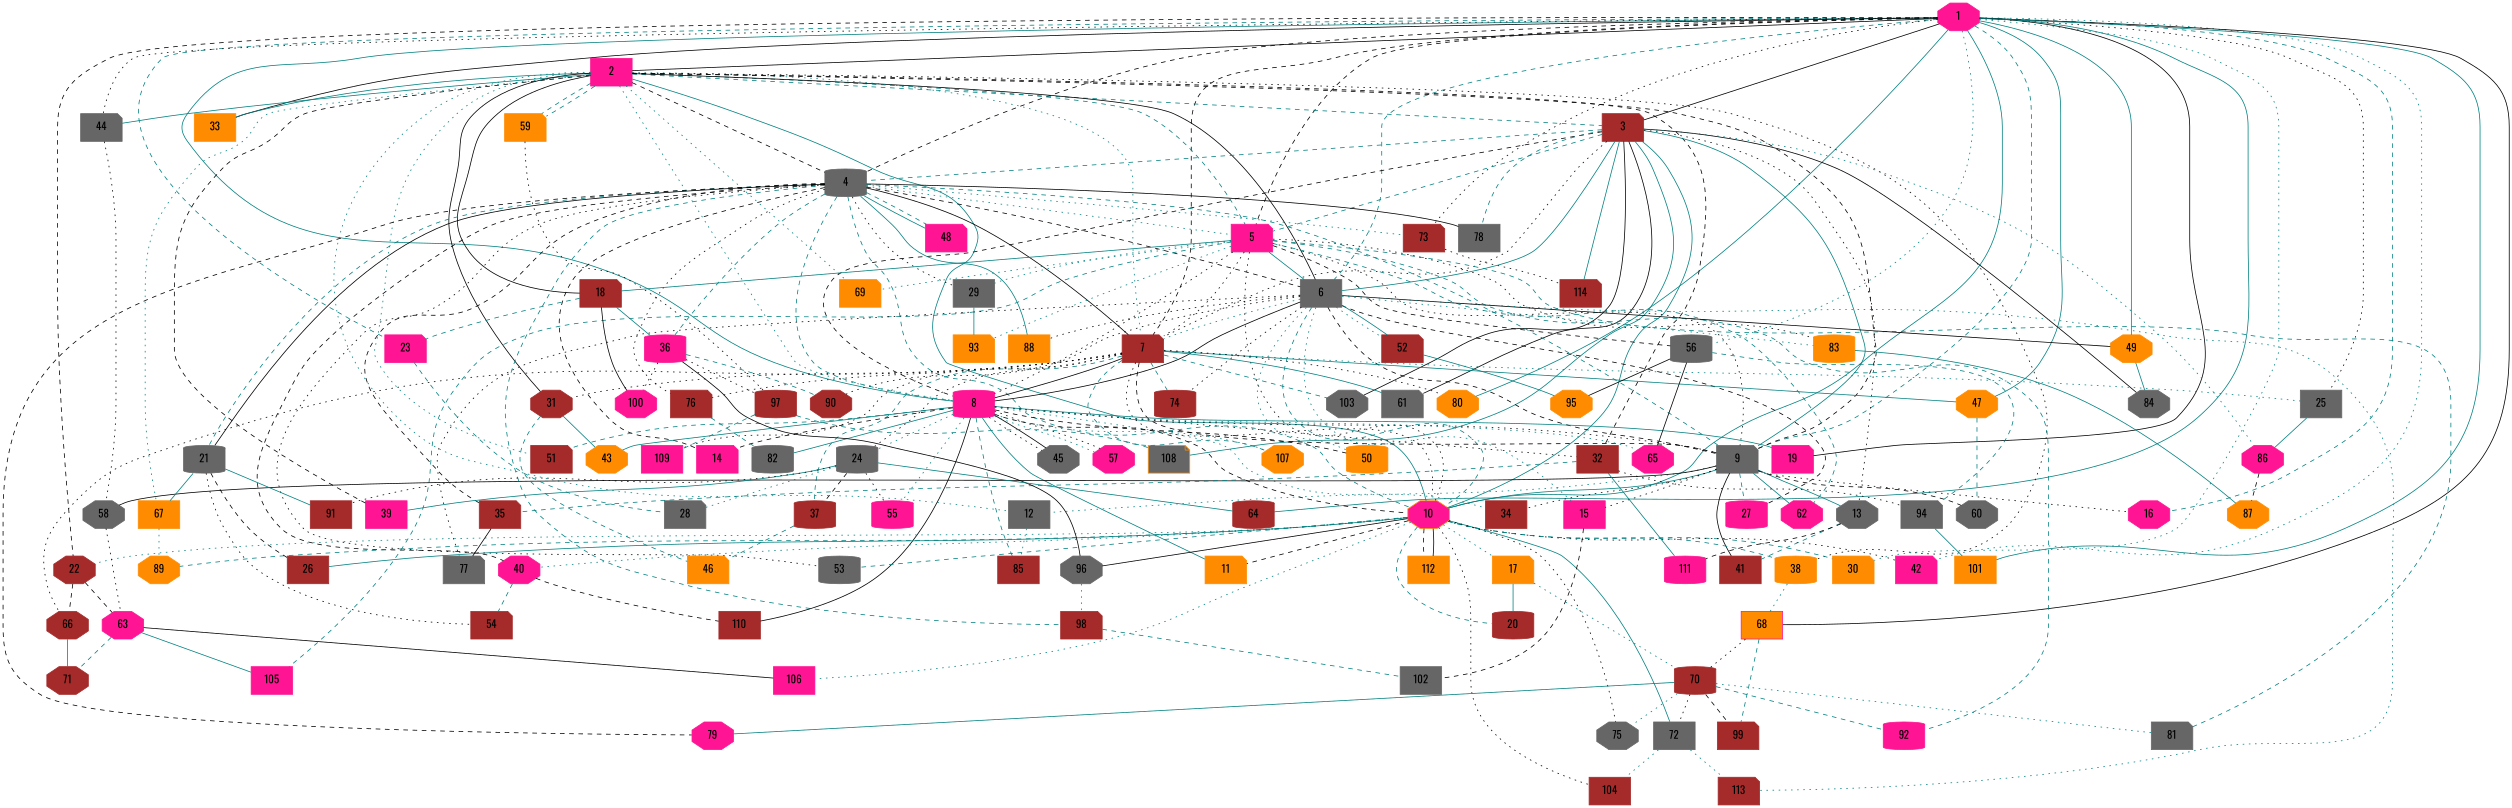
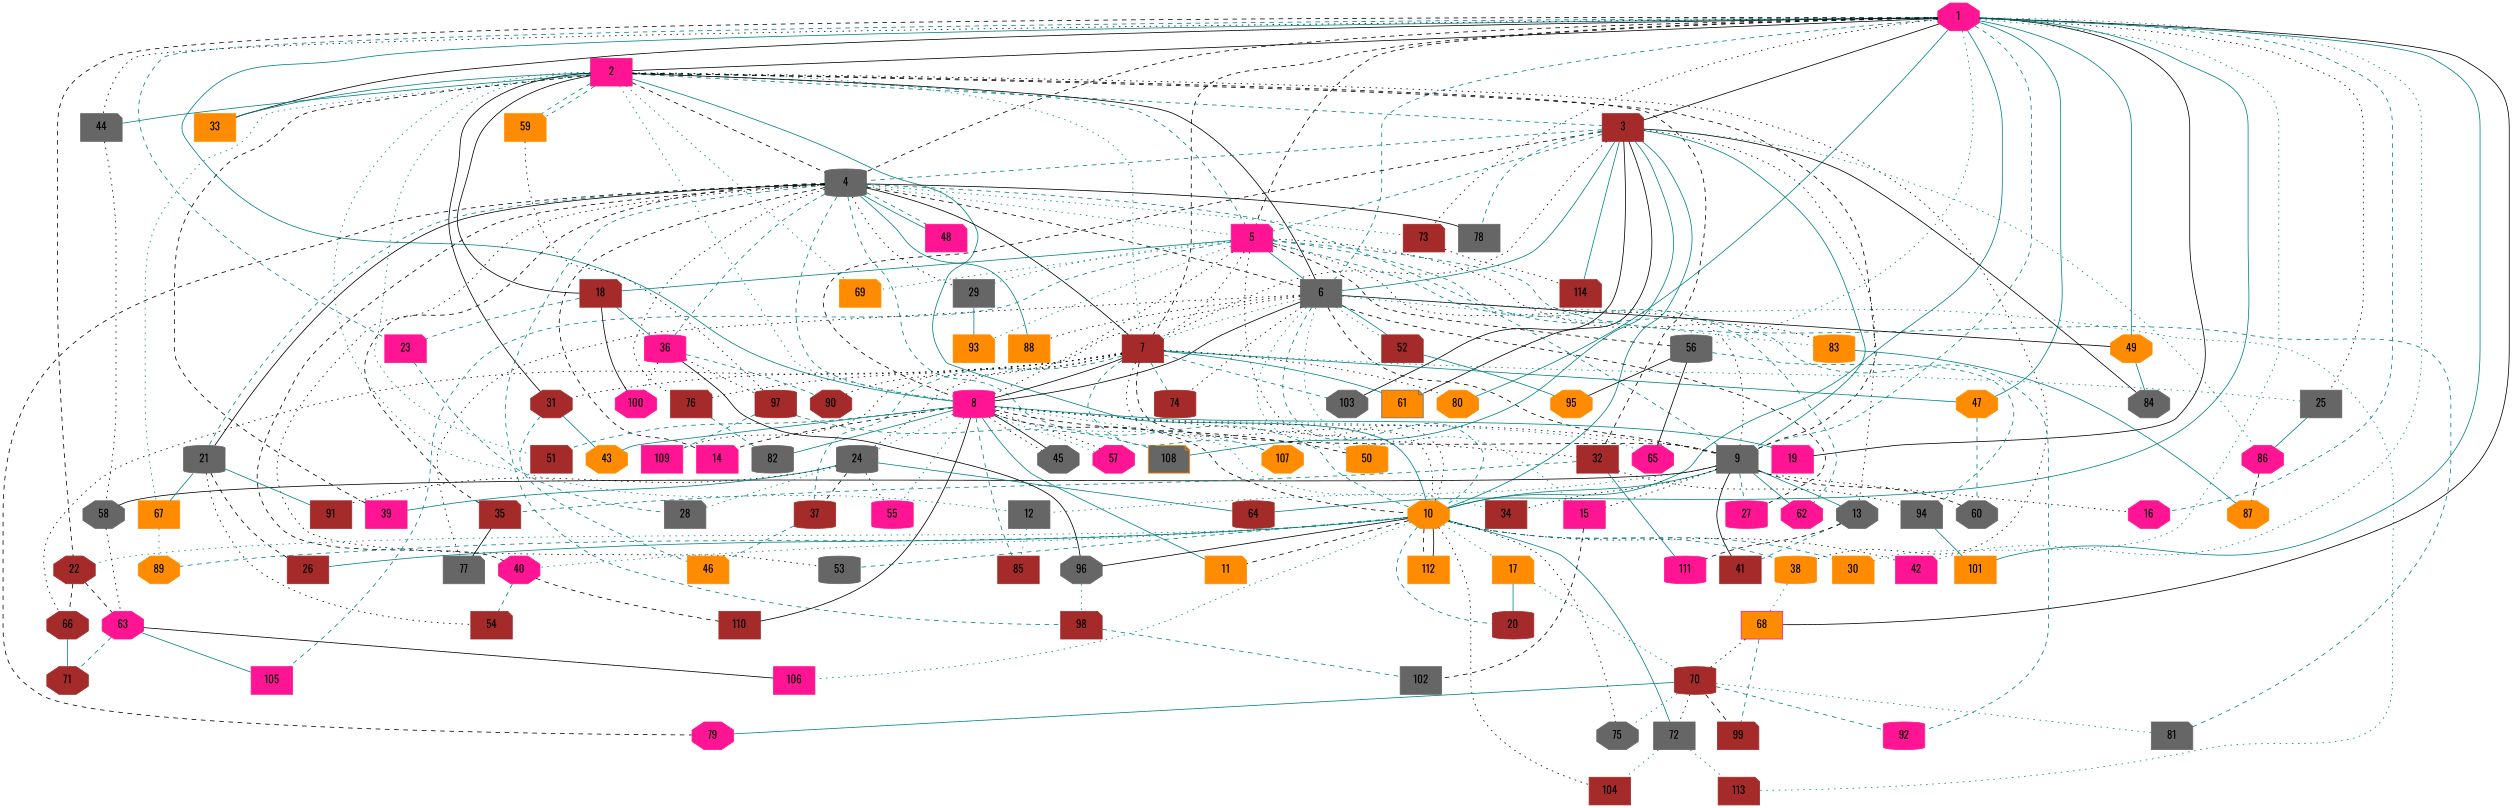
node "61": fillcolor gray40 -> darkorange
node "10": fillcolor deeppink -> darkorange
